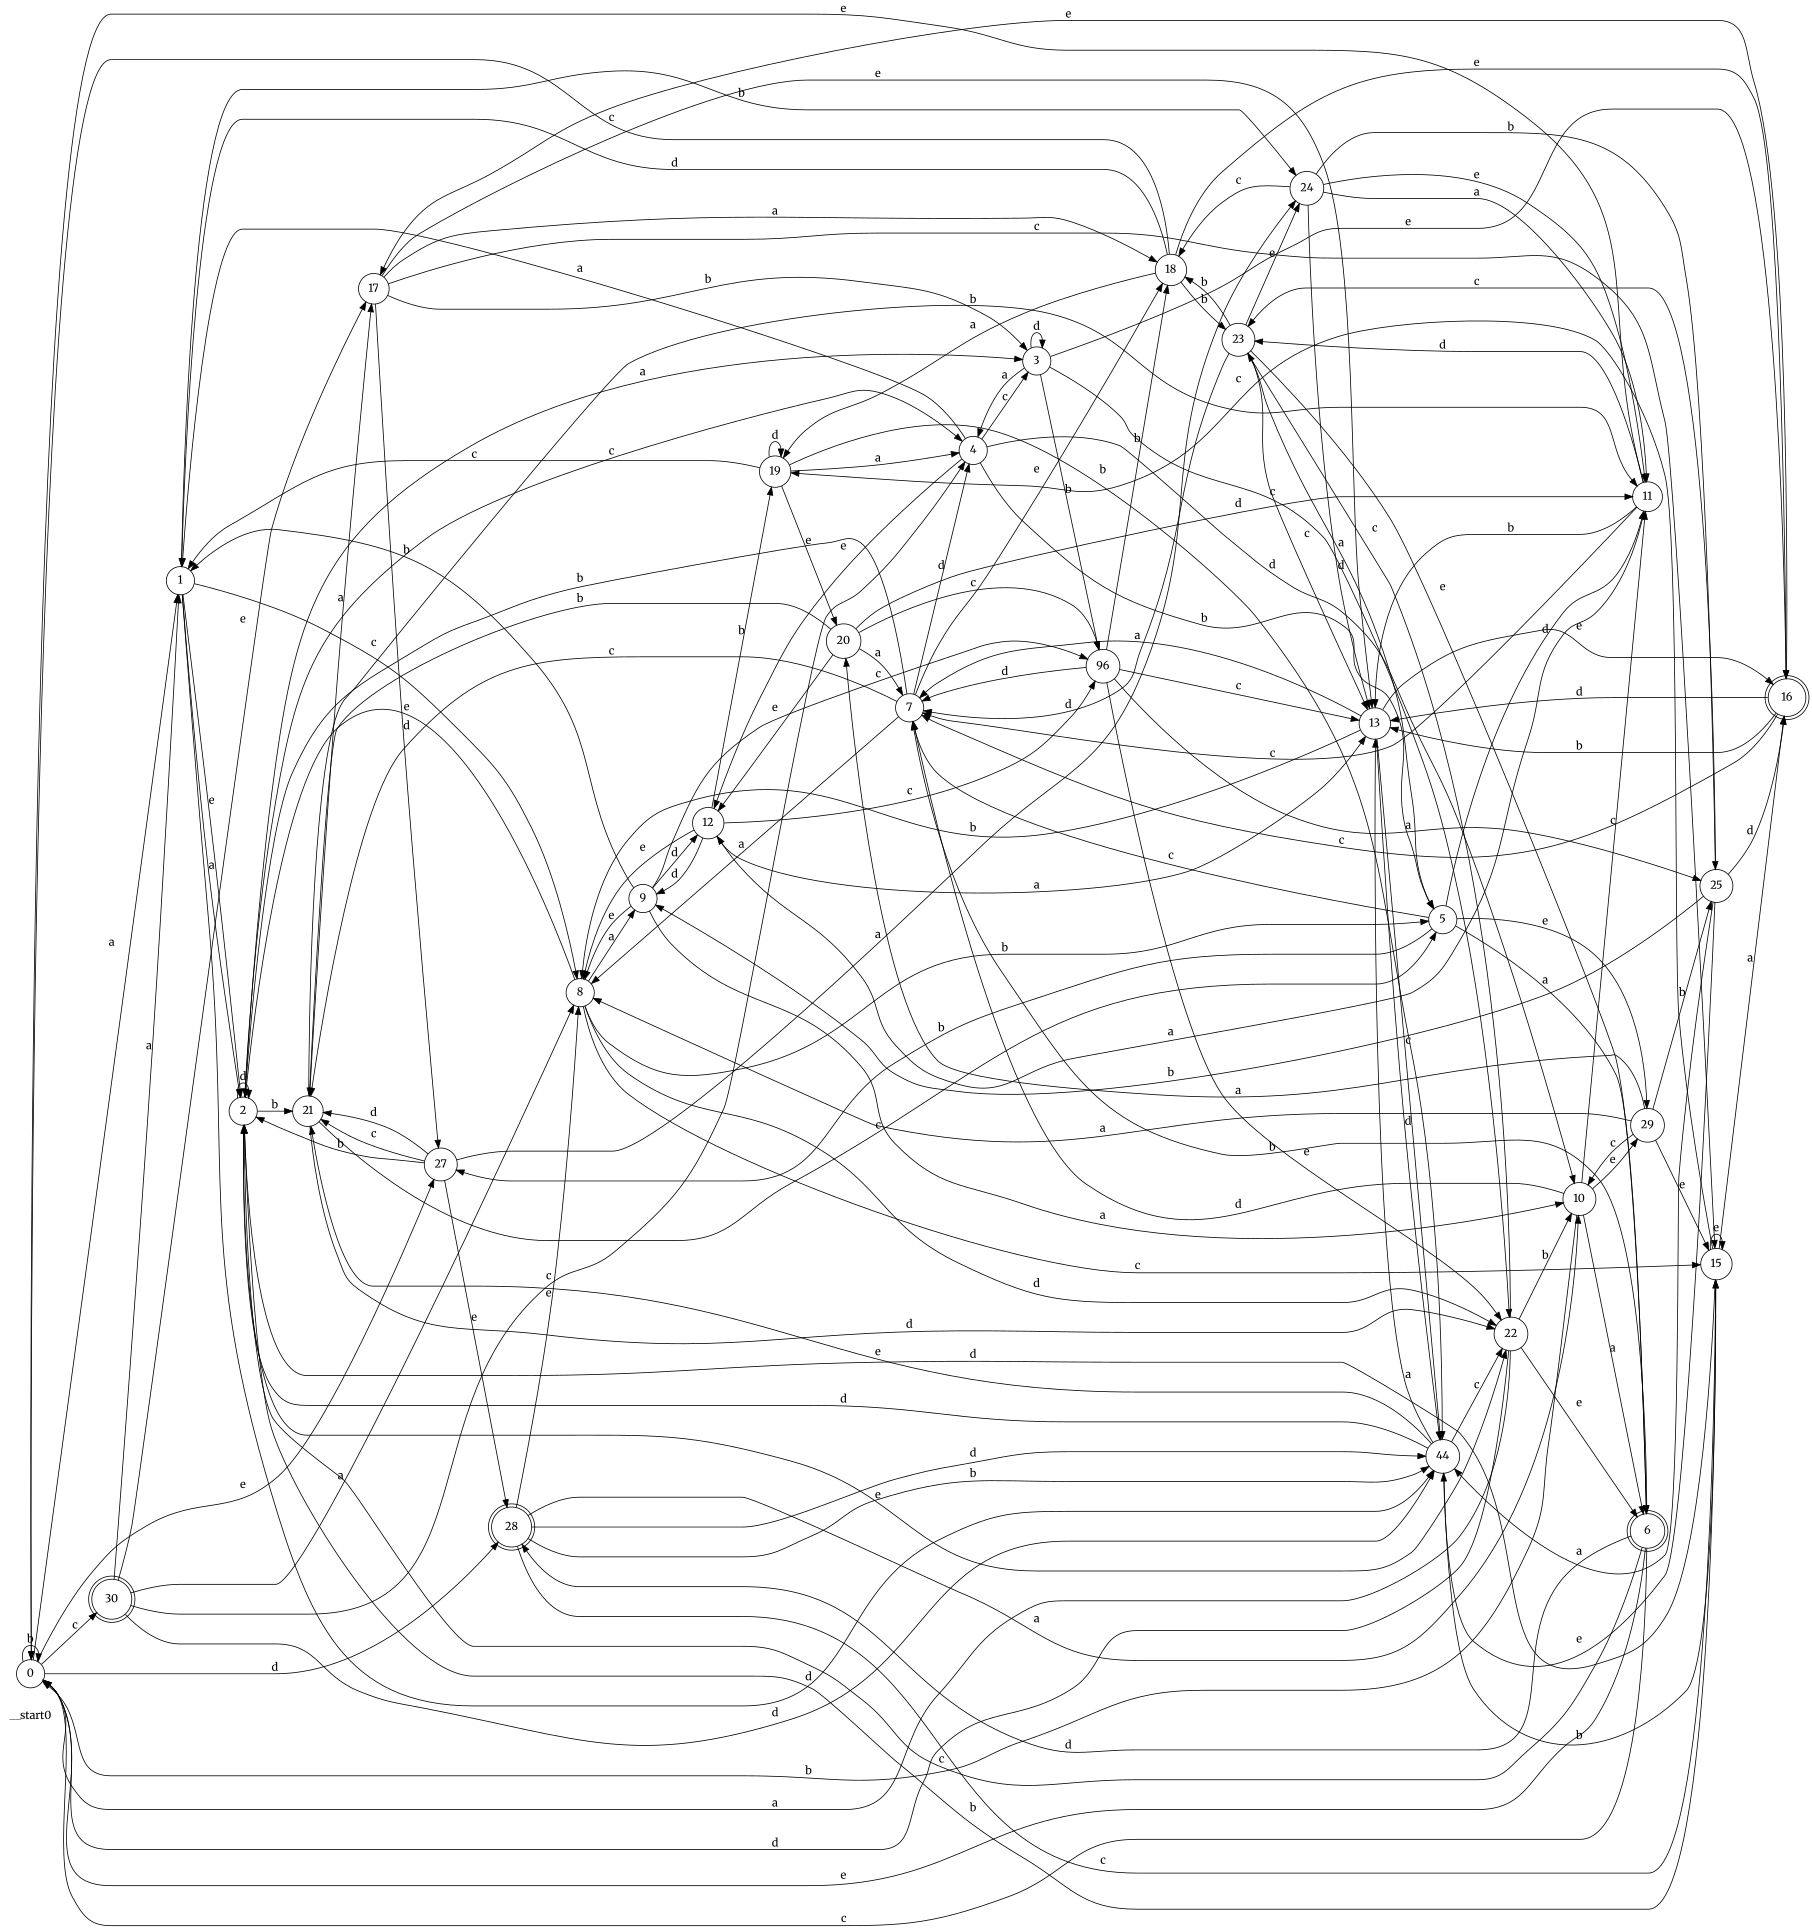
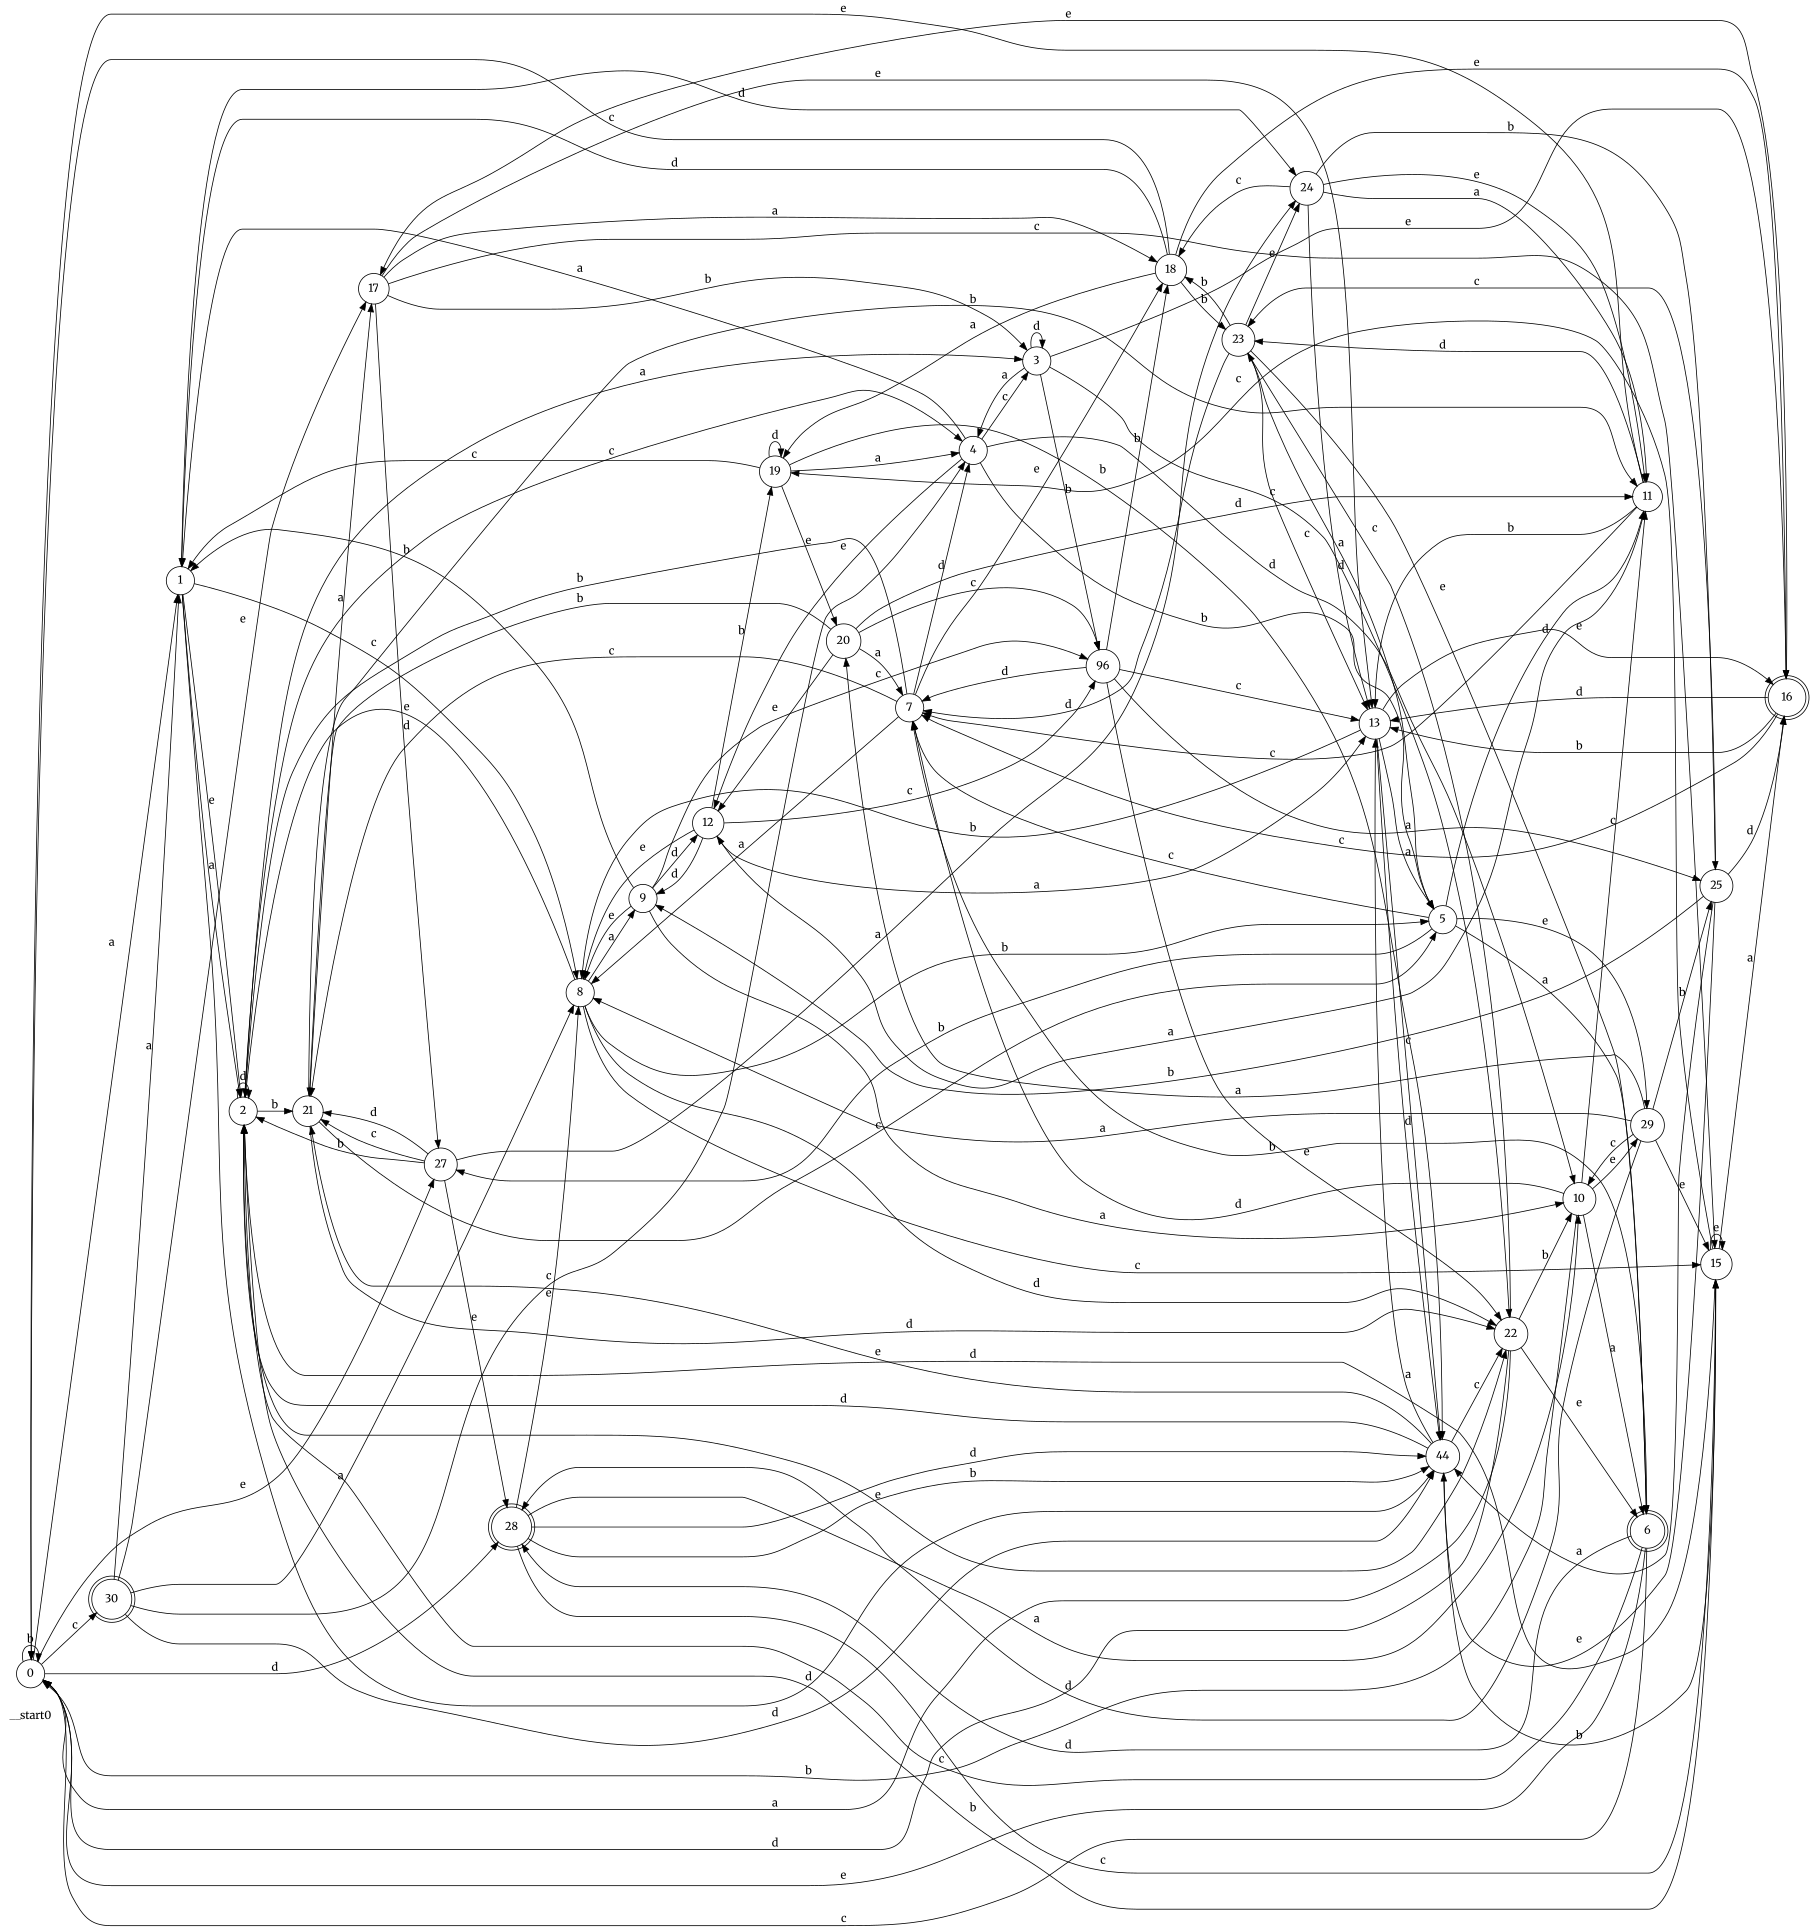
edge "1" -> "24": label "b" -> "d"
edge "13" -> "7": now "13" -> "5"
edge "29" -> "28": added, label "d"
